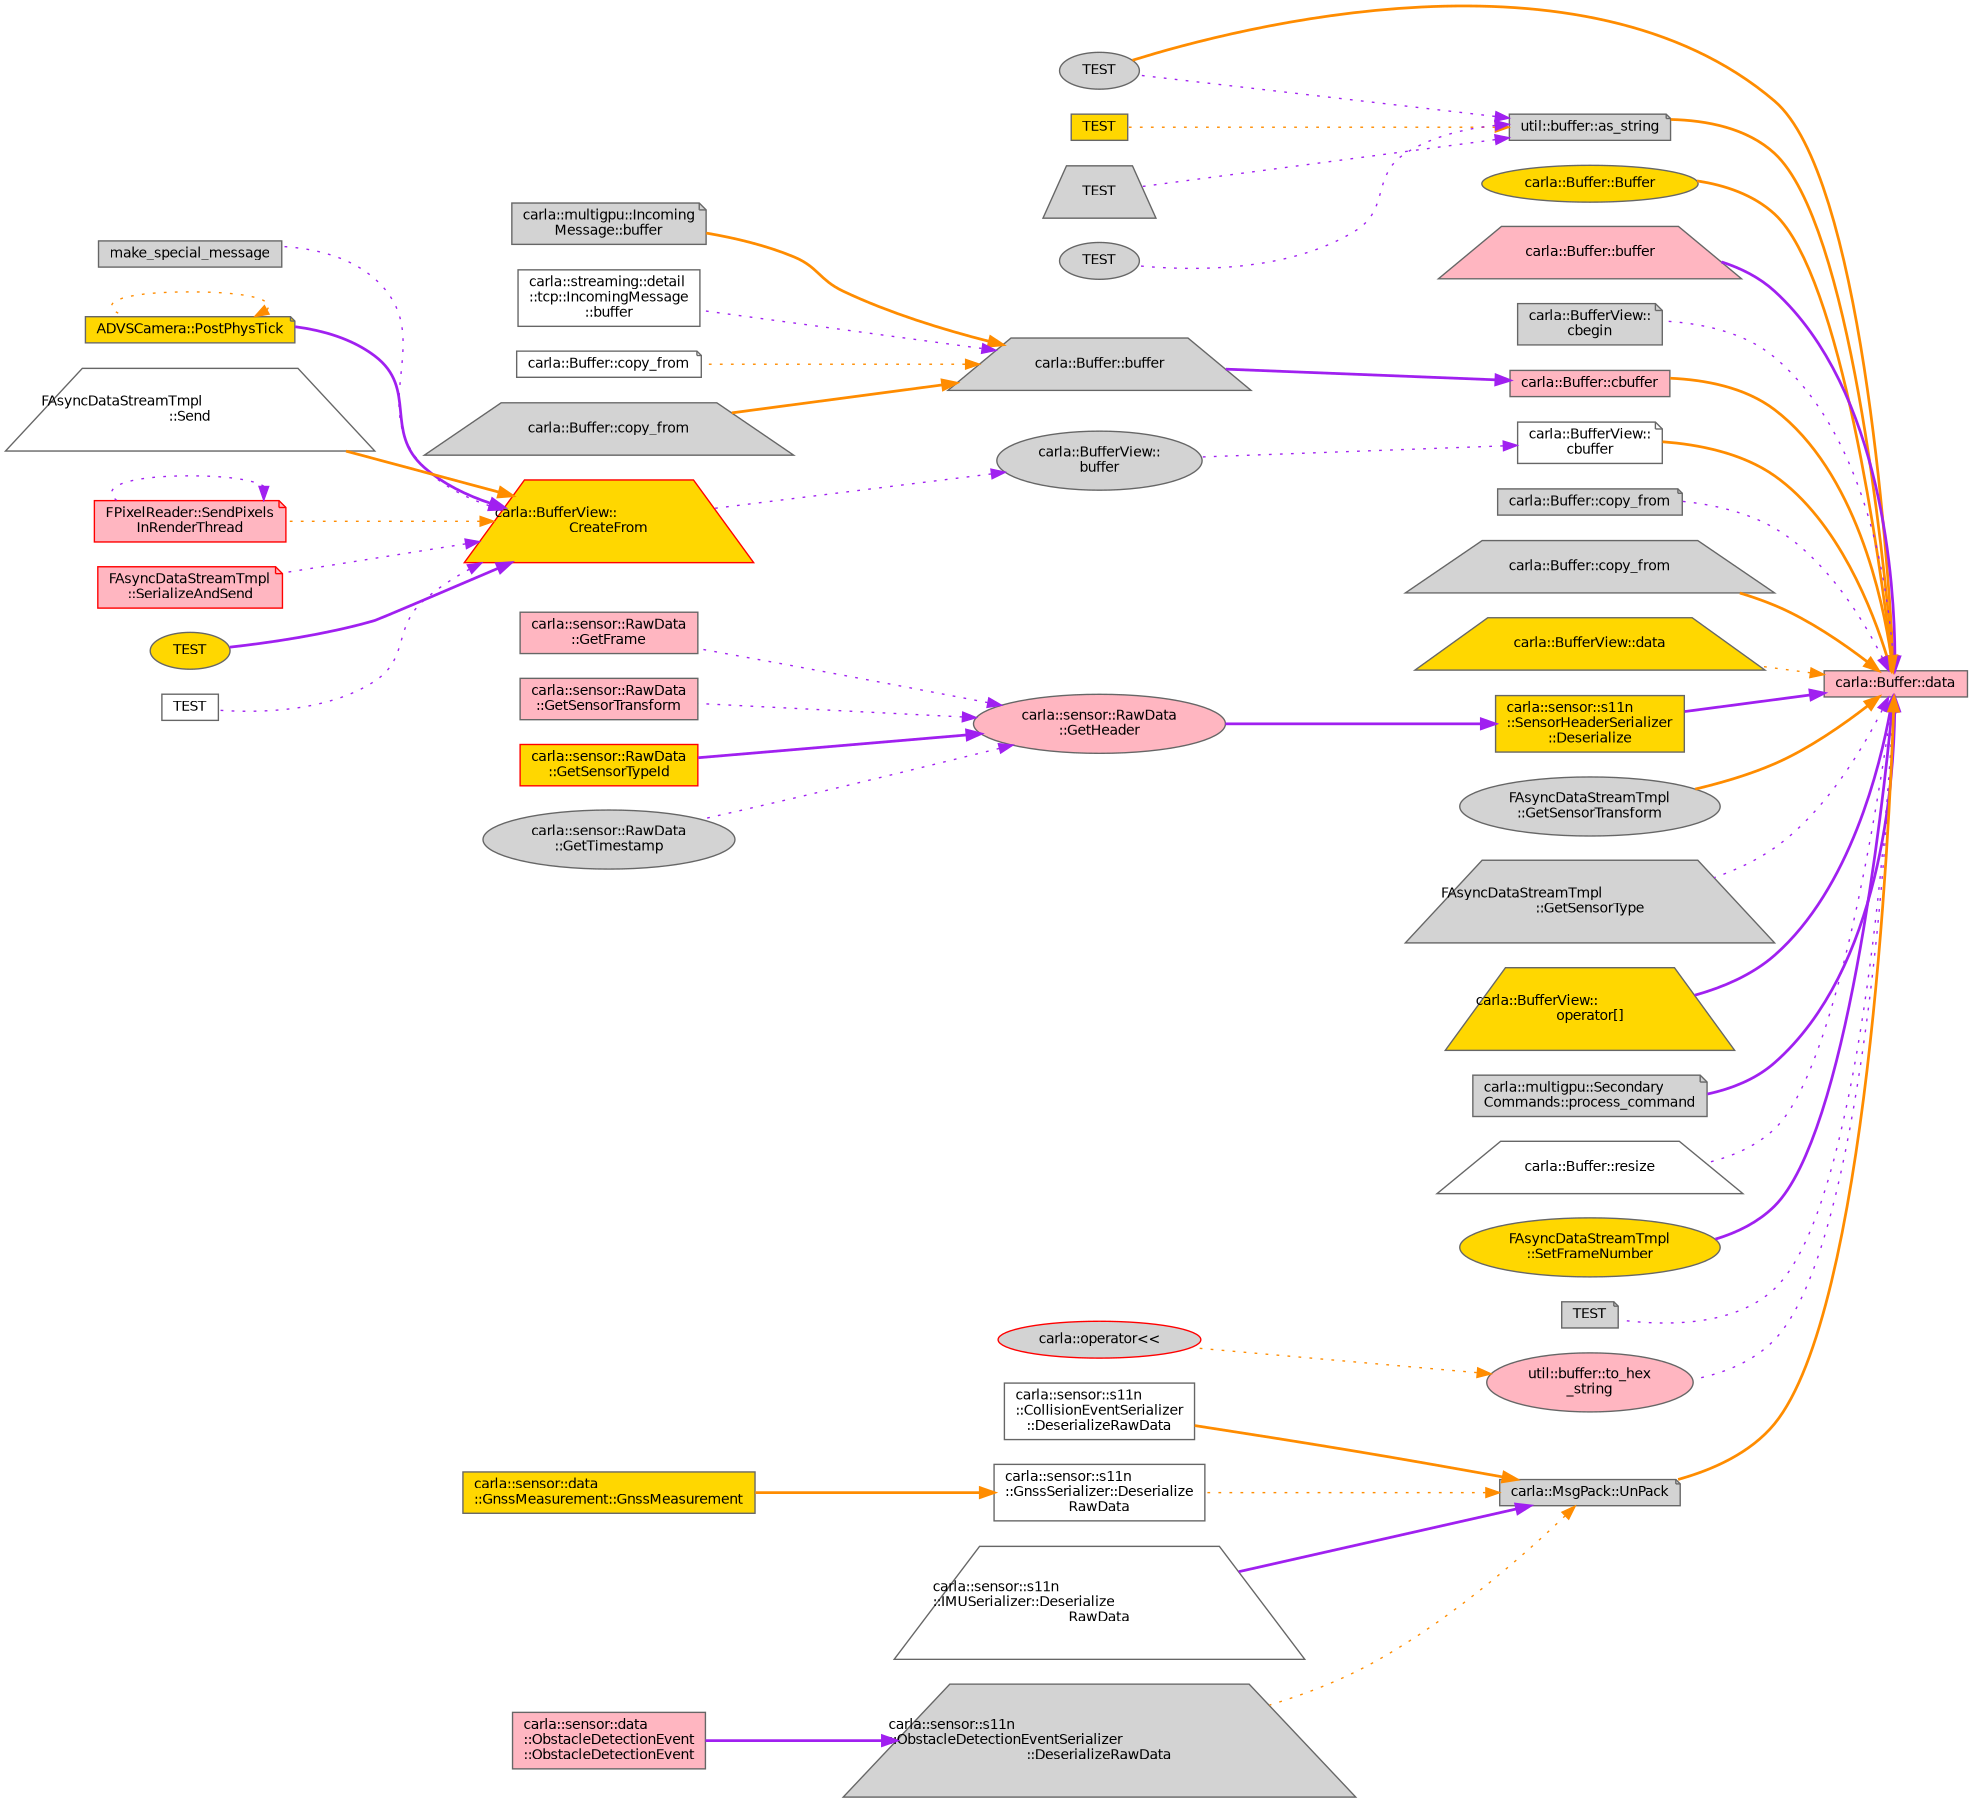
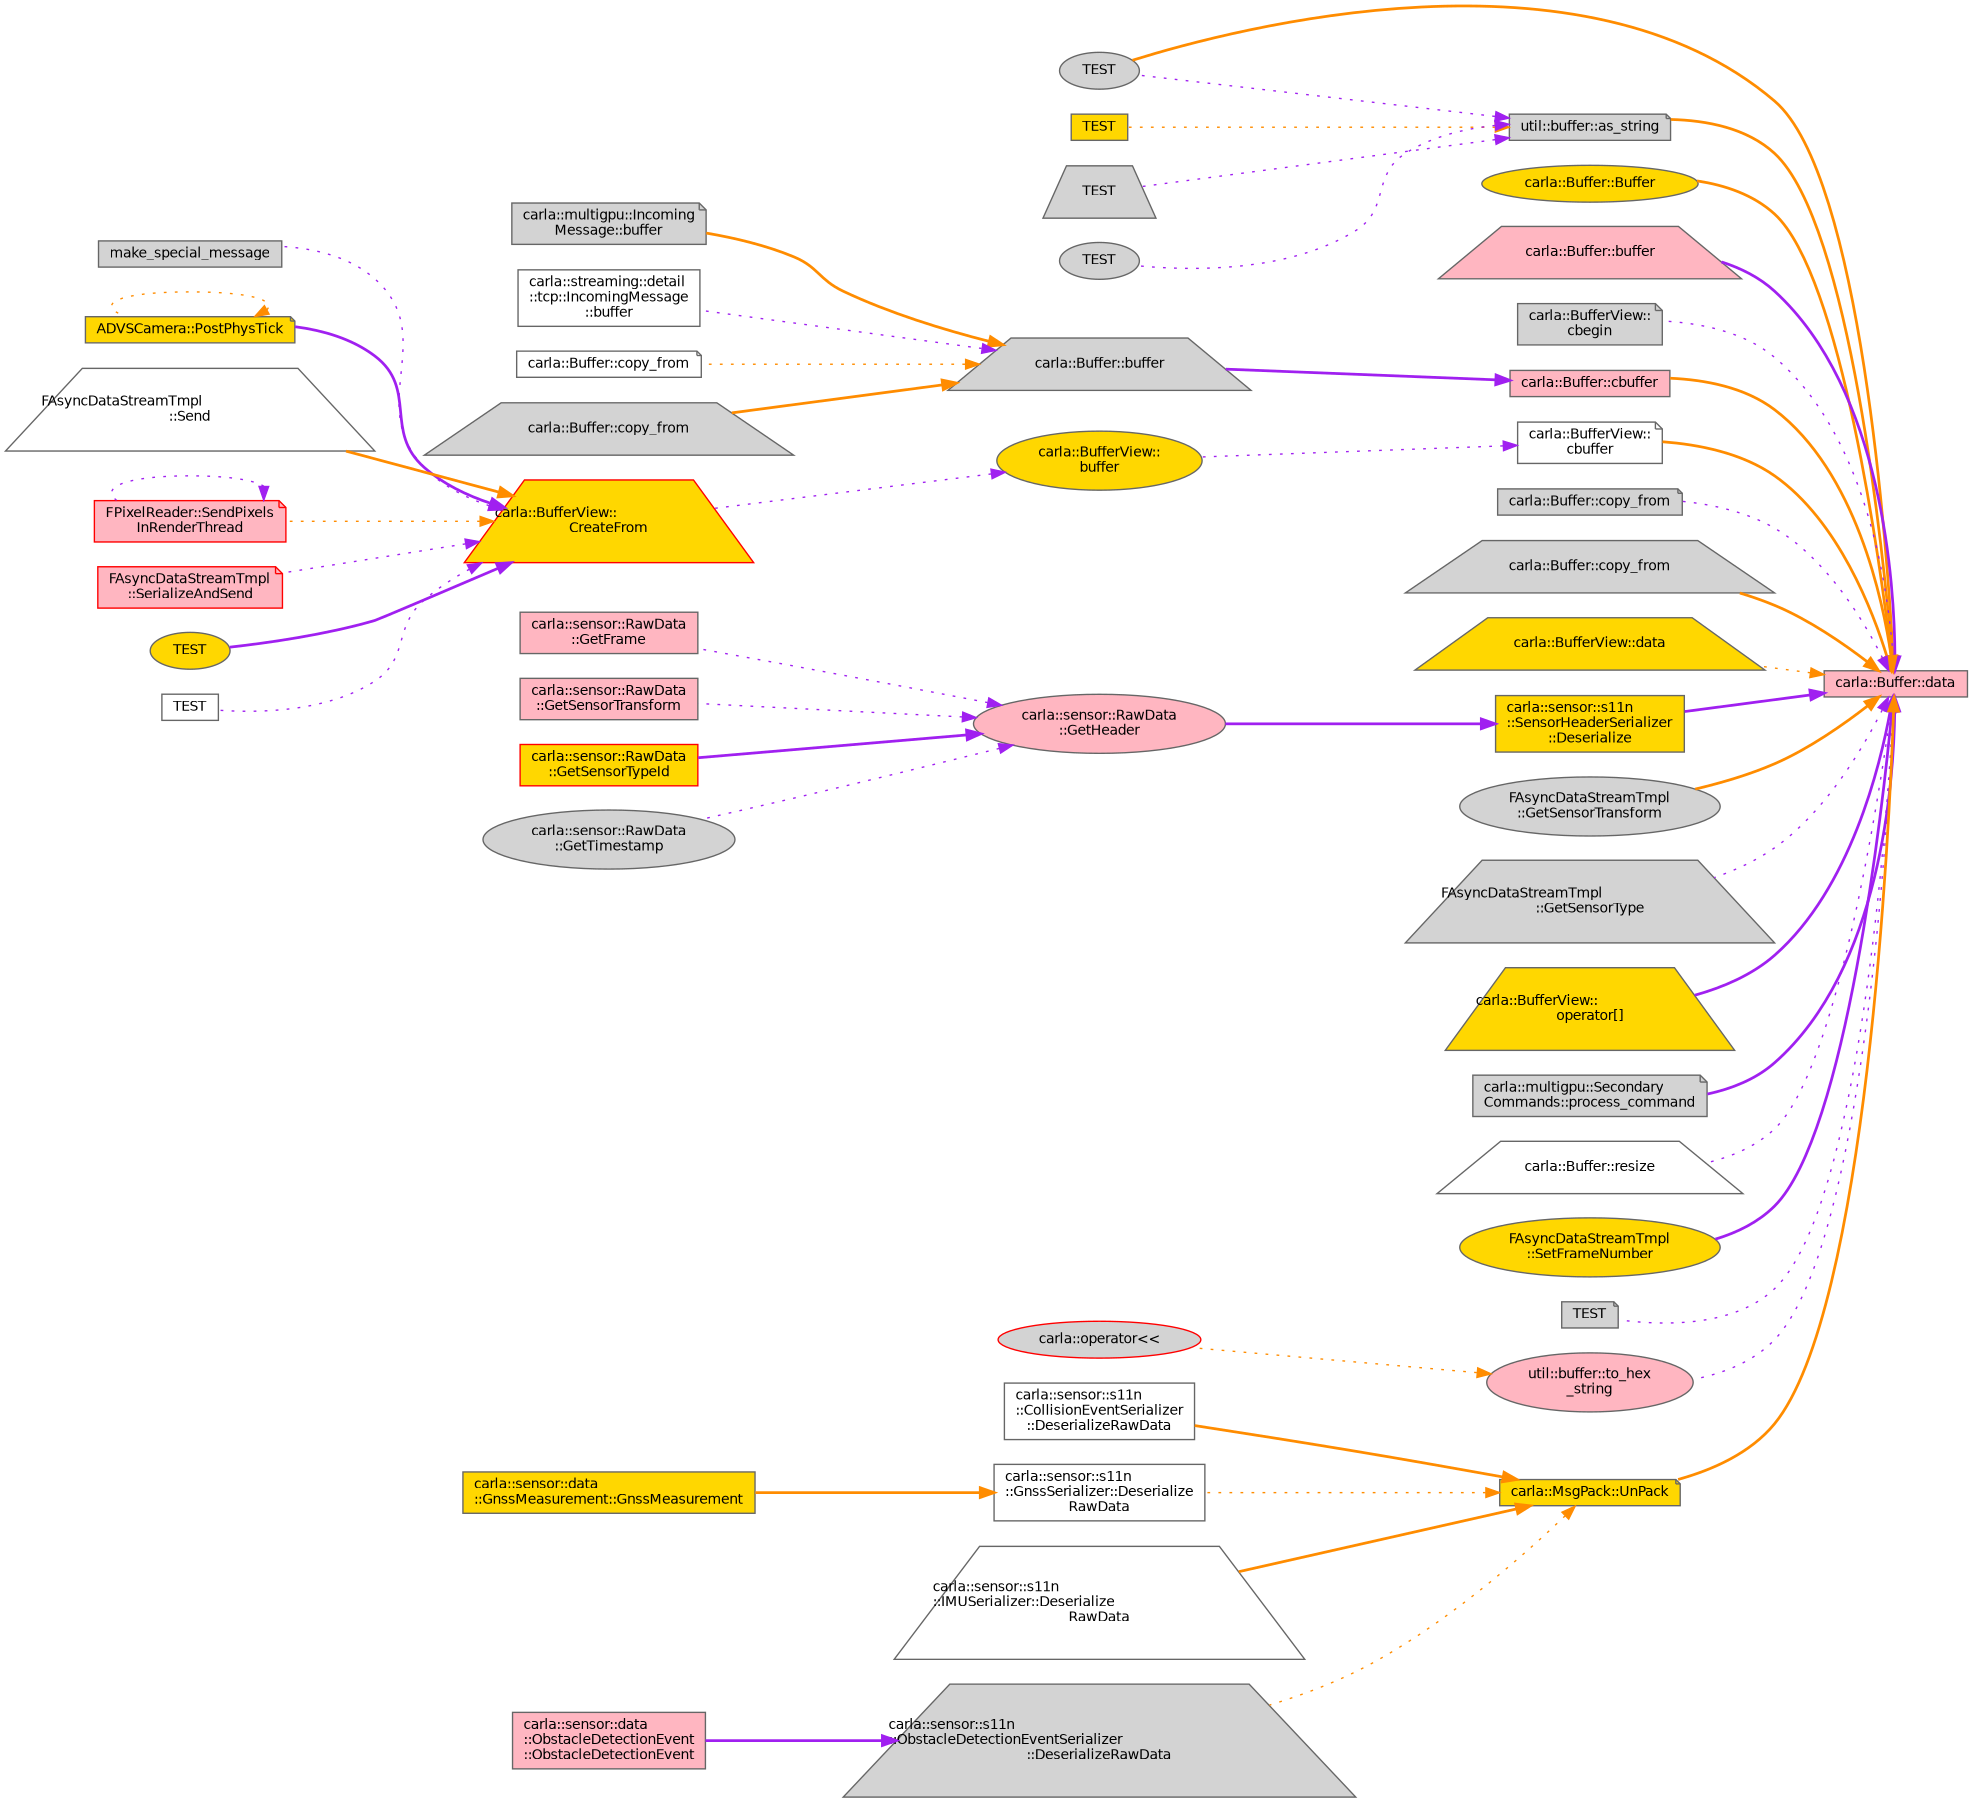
node "carla::BufferView:: buffer": fillcolor lightgrey -> gold
node "carla::MsgPack::UnPack": fillcolor lightgrey -> gold
edge "carla::sensor::s11n ::IMUSerializer::Deserialize RawData" -> "carla::MsgPack::UnPack": color purple -> darkorange
